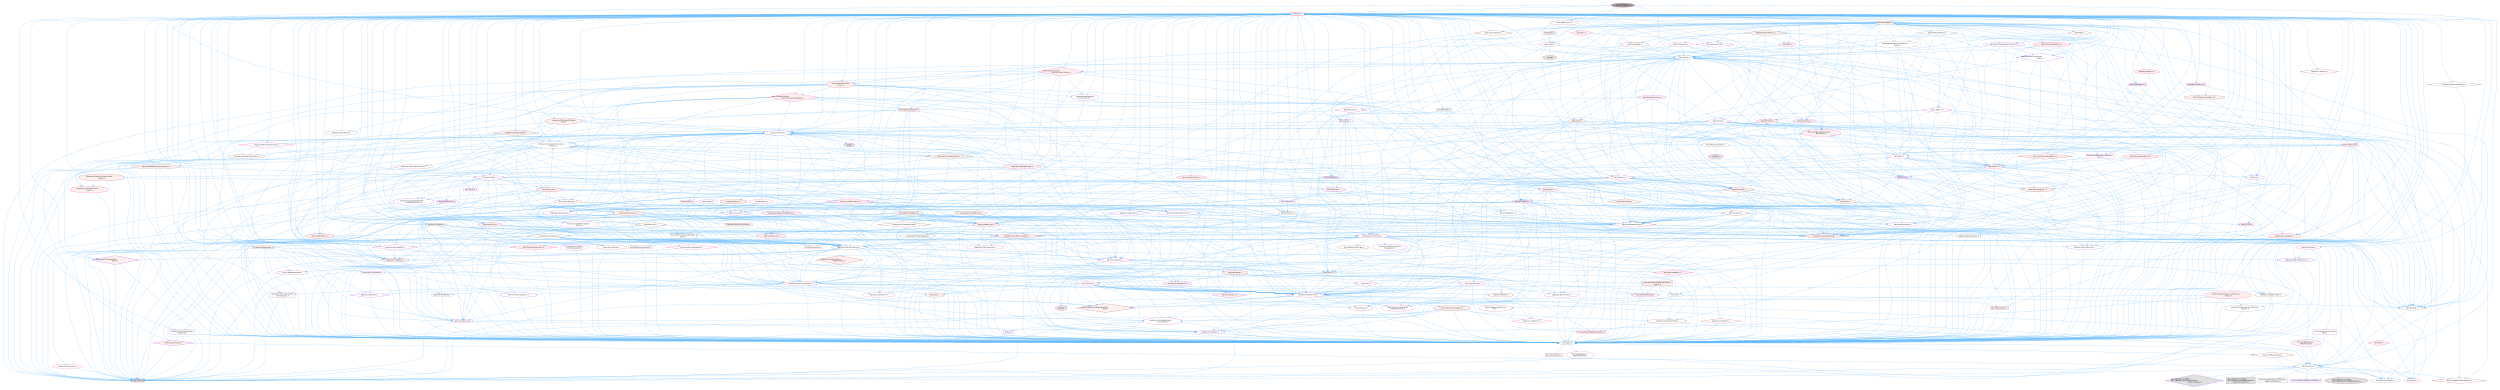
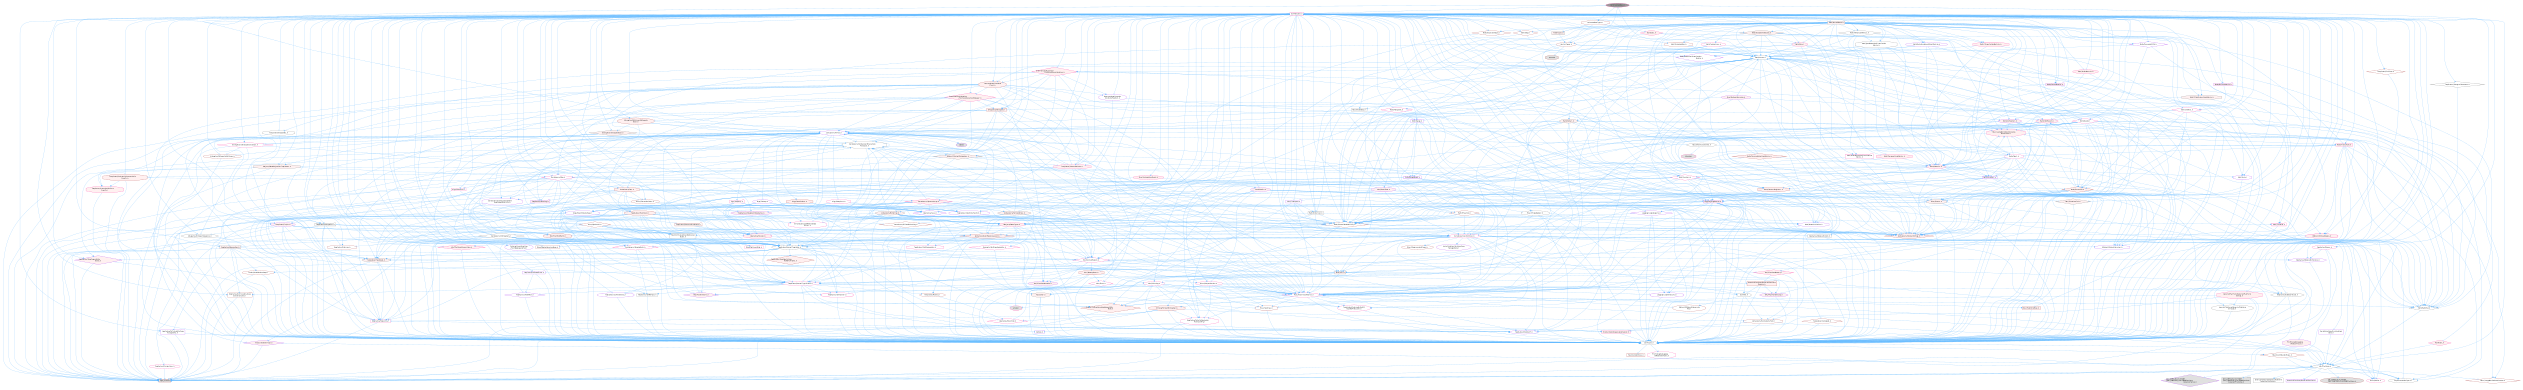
node "Containers/ContainerHelpers.h": removed
